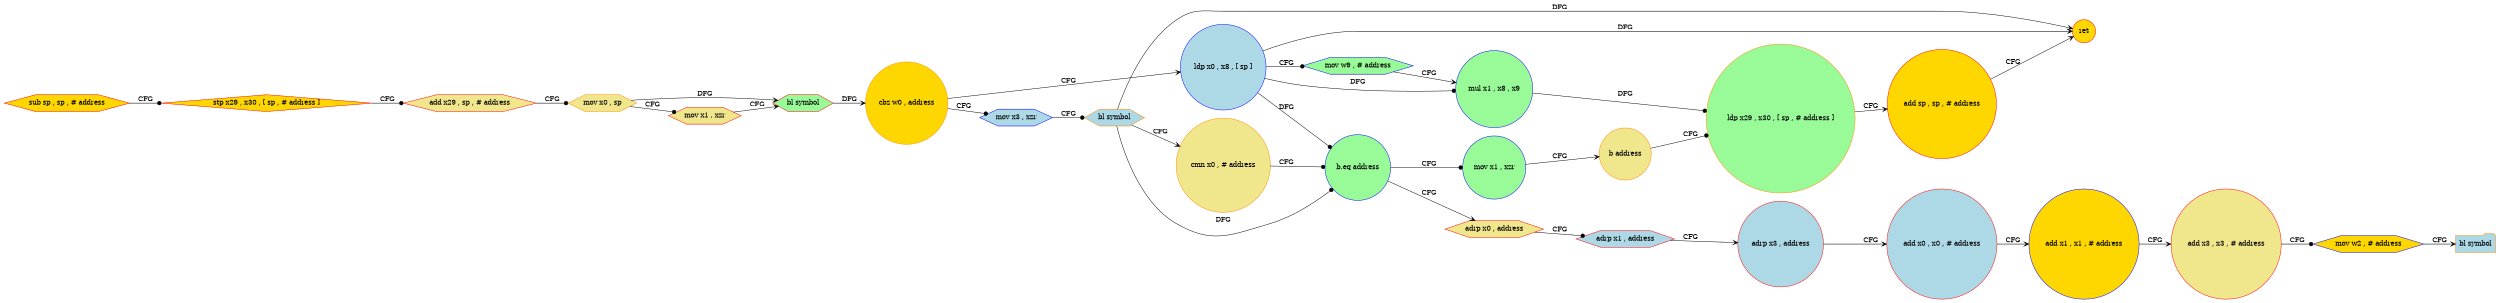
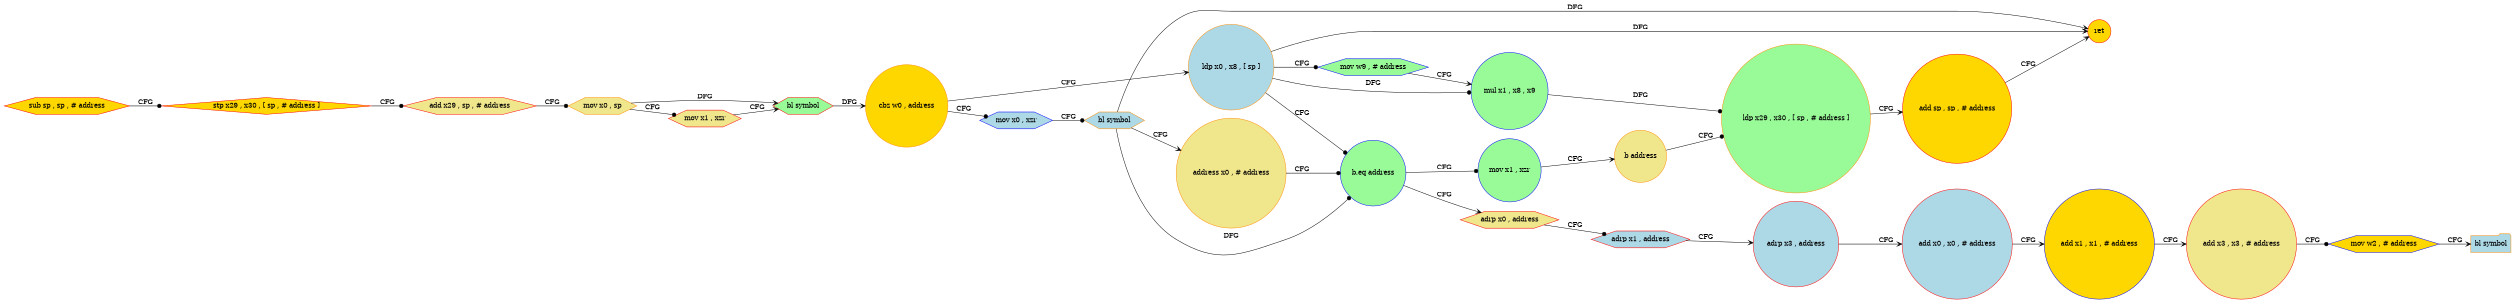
node "ldp x0 , x8 , [ sp ]": color blue -> darkorange
edge "ldp x0 , x8 , [ sp ]" -> "b.eq address": label "DFG" -> "CFG"
node "mov x3 , xzr": label "mov x3 , xzr" -> "mov x0 , xzr"
node "cmn x0 , # address": label "cmn x0 , # address" -> "address x0 , # address"
